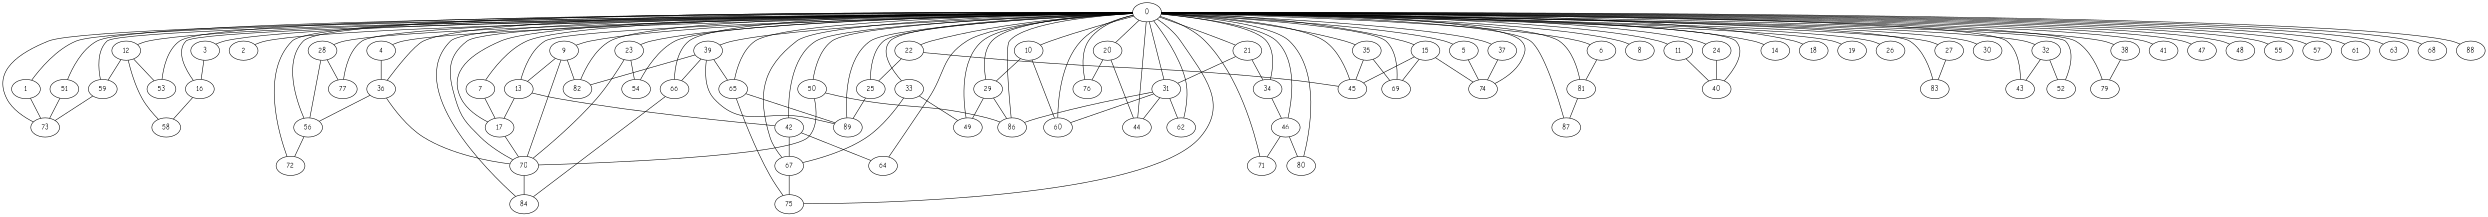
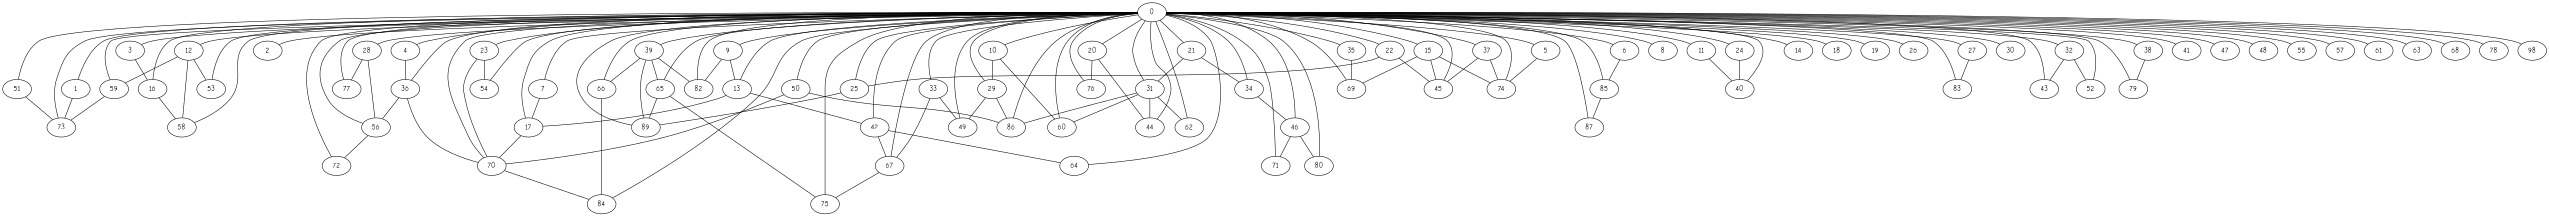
edge "0" -- "58": added
node "88": label "88" -> "98"
node "78": added
edge "35" -- "45": now "37" -- "45"
node "81": label "81" -> "85"
edge "9" -- "70": removed
